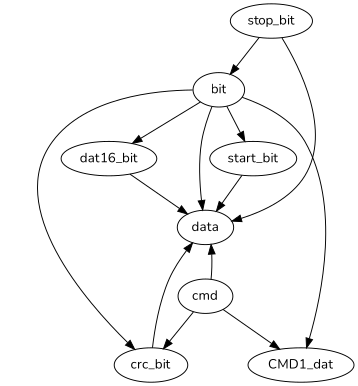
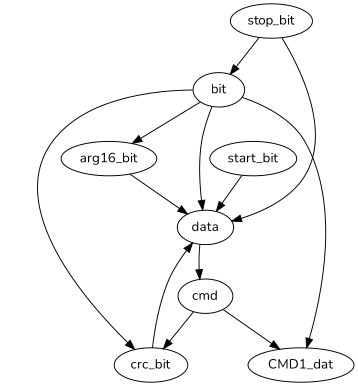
edge "bit" -> "start_bit": removed
node "dat16_bit": label "dat16_bit" -> "arg16_bit"
edge "cmd" -> "data": reversed
